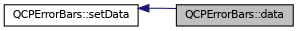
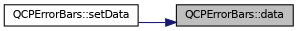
edge "QCPErrorBars::data" -> "QCPErrorBars::setData": reversed
